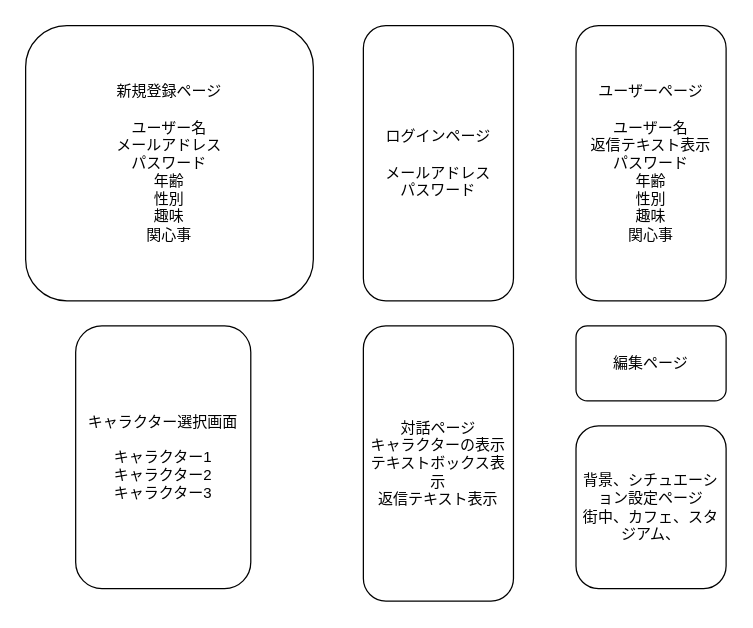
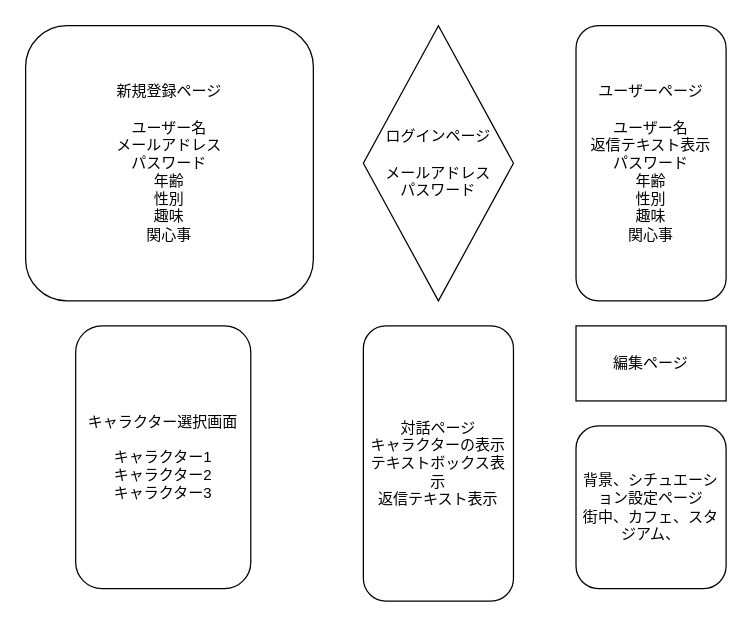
node "ログインページ メールアドレス パスワード": shape rounded rectangle -> diamond
node "編集ページ": shape rounded rectangle -> rectangle
